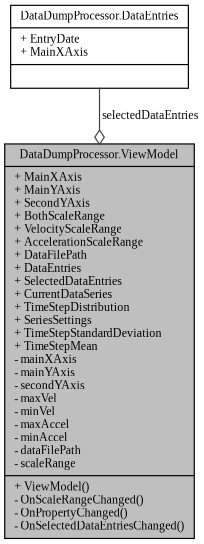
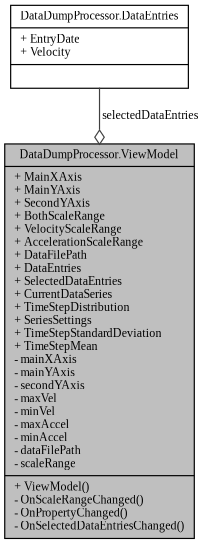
node "DataDumpProcessor.DataEntries": text "+ MainXAxis" -> "+ Velocity"
